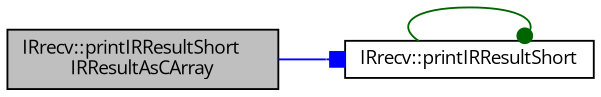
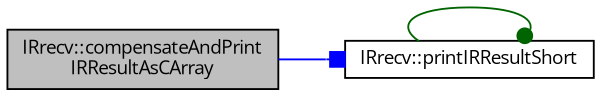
node "IRrecv::printIRResultShort IRResultAsCArray": label "IRrecv::printIRResultShort IRResultAsCArray" -> "IRrecv::compensateAndPrint IRResultAsCArray"
